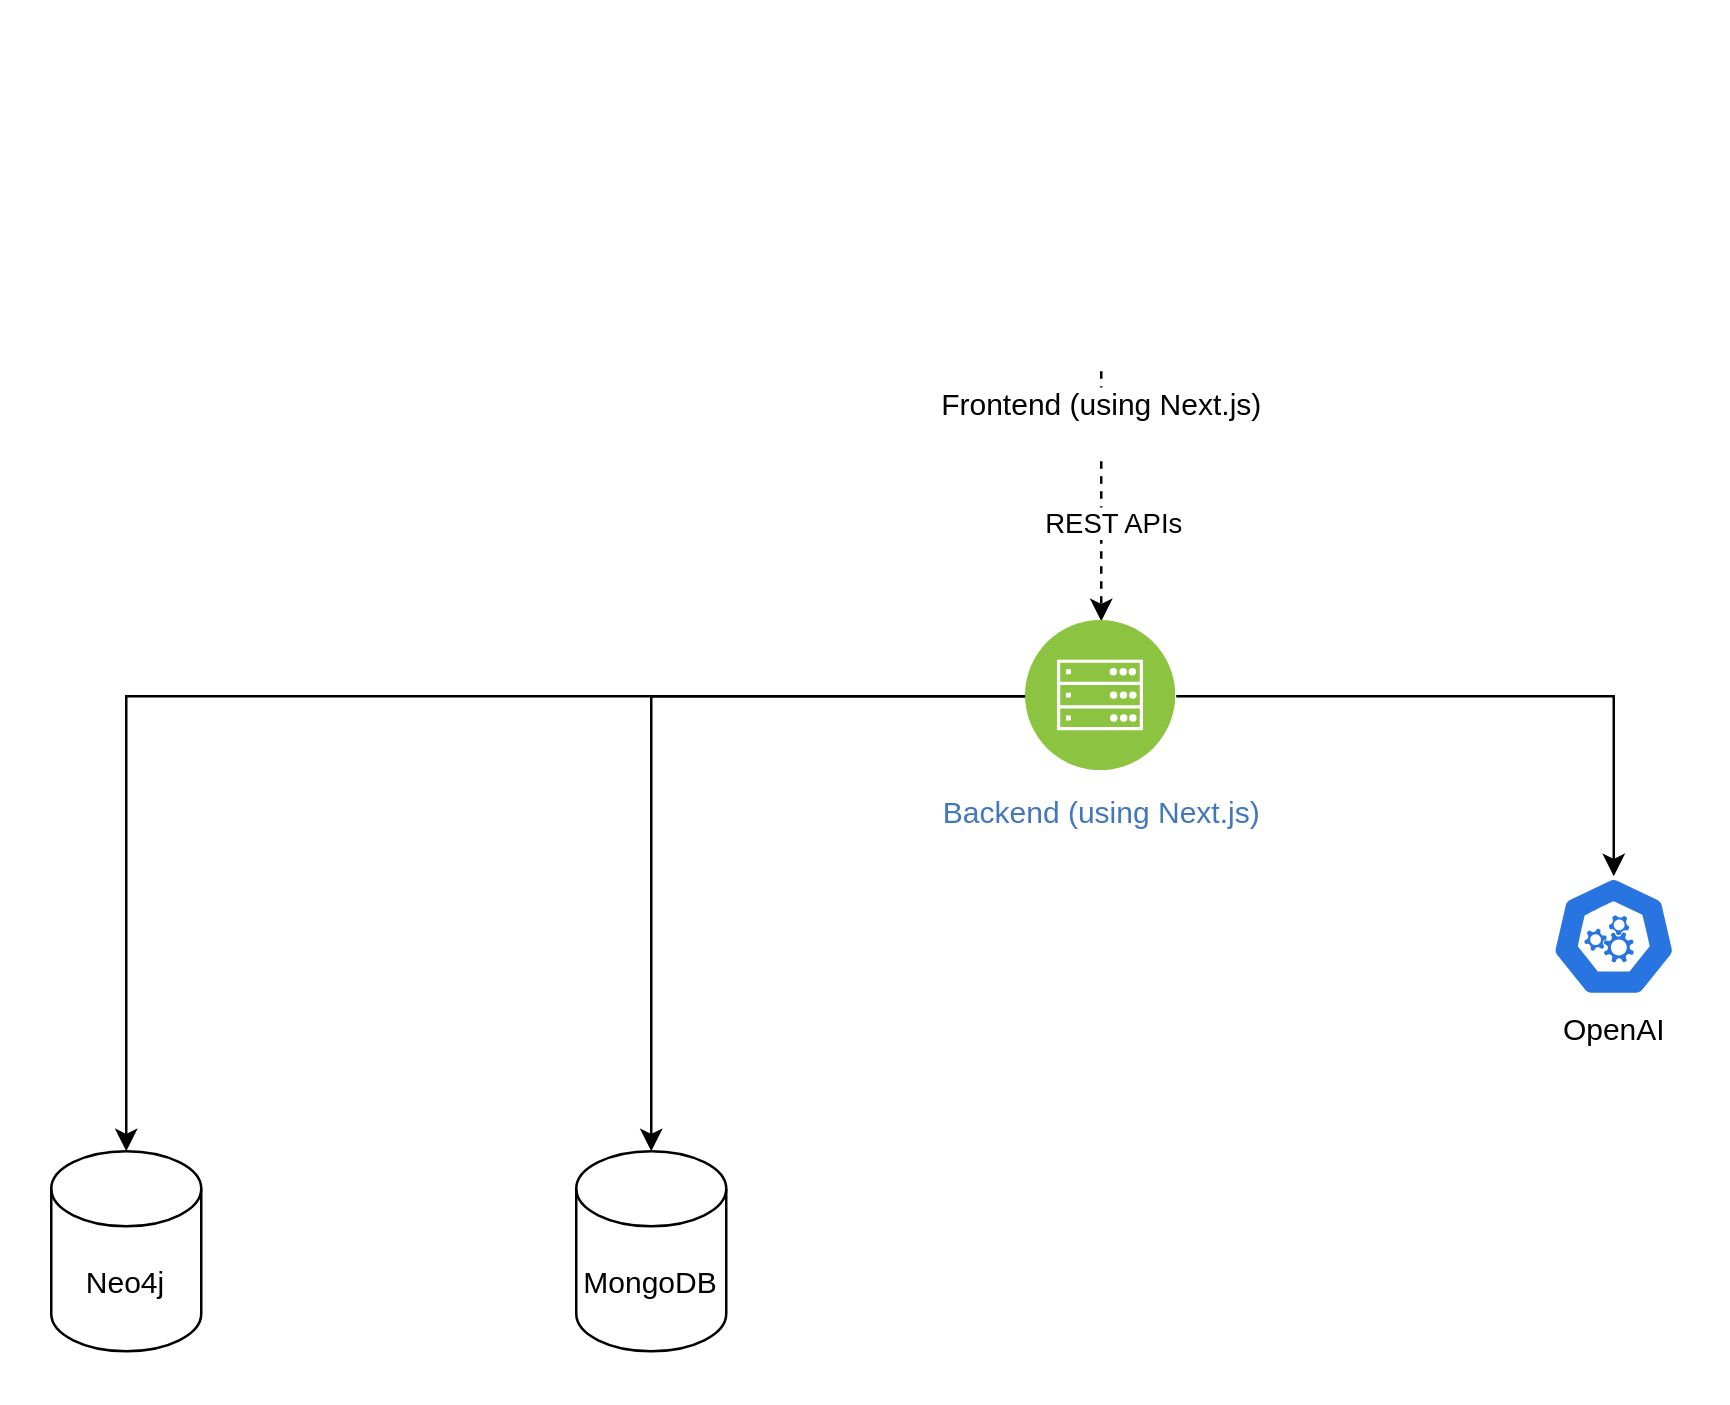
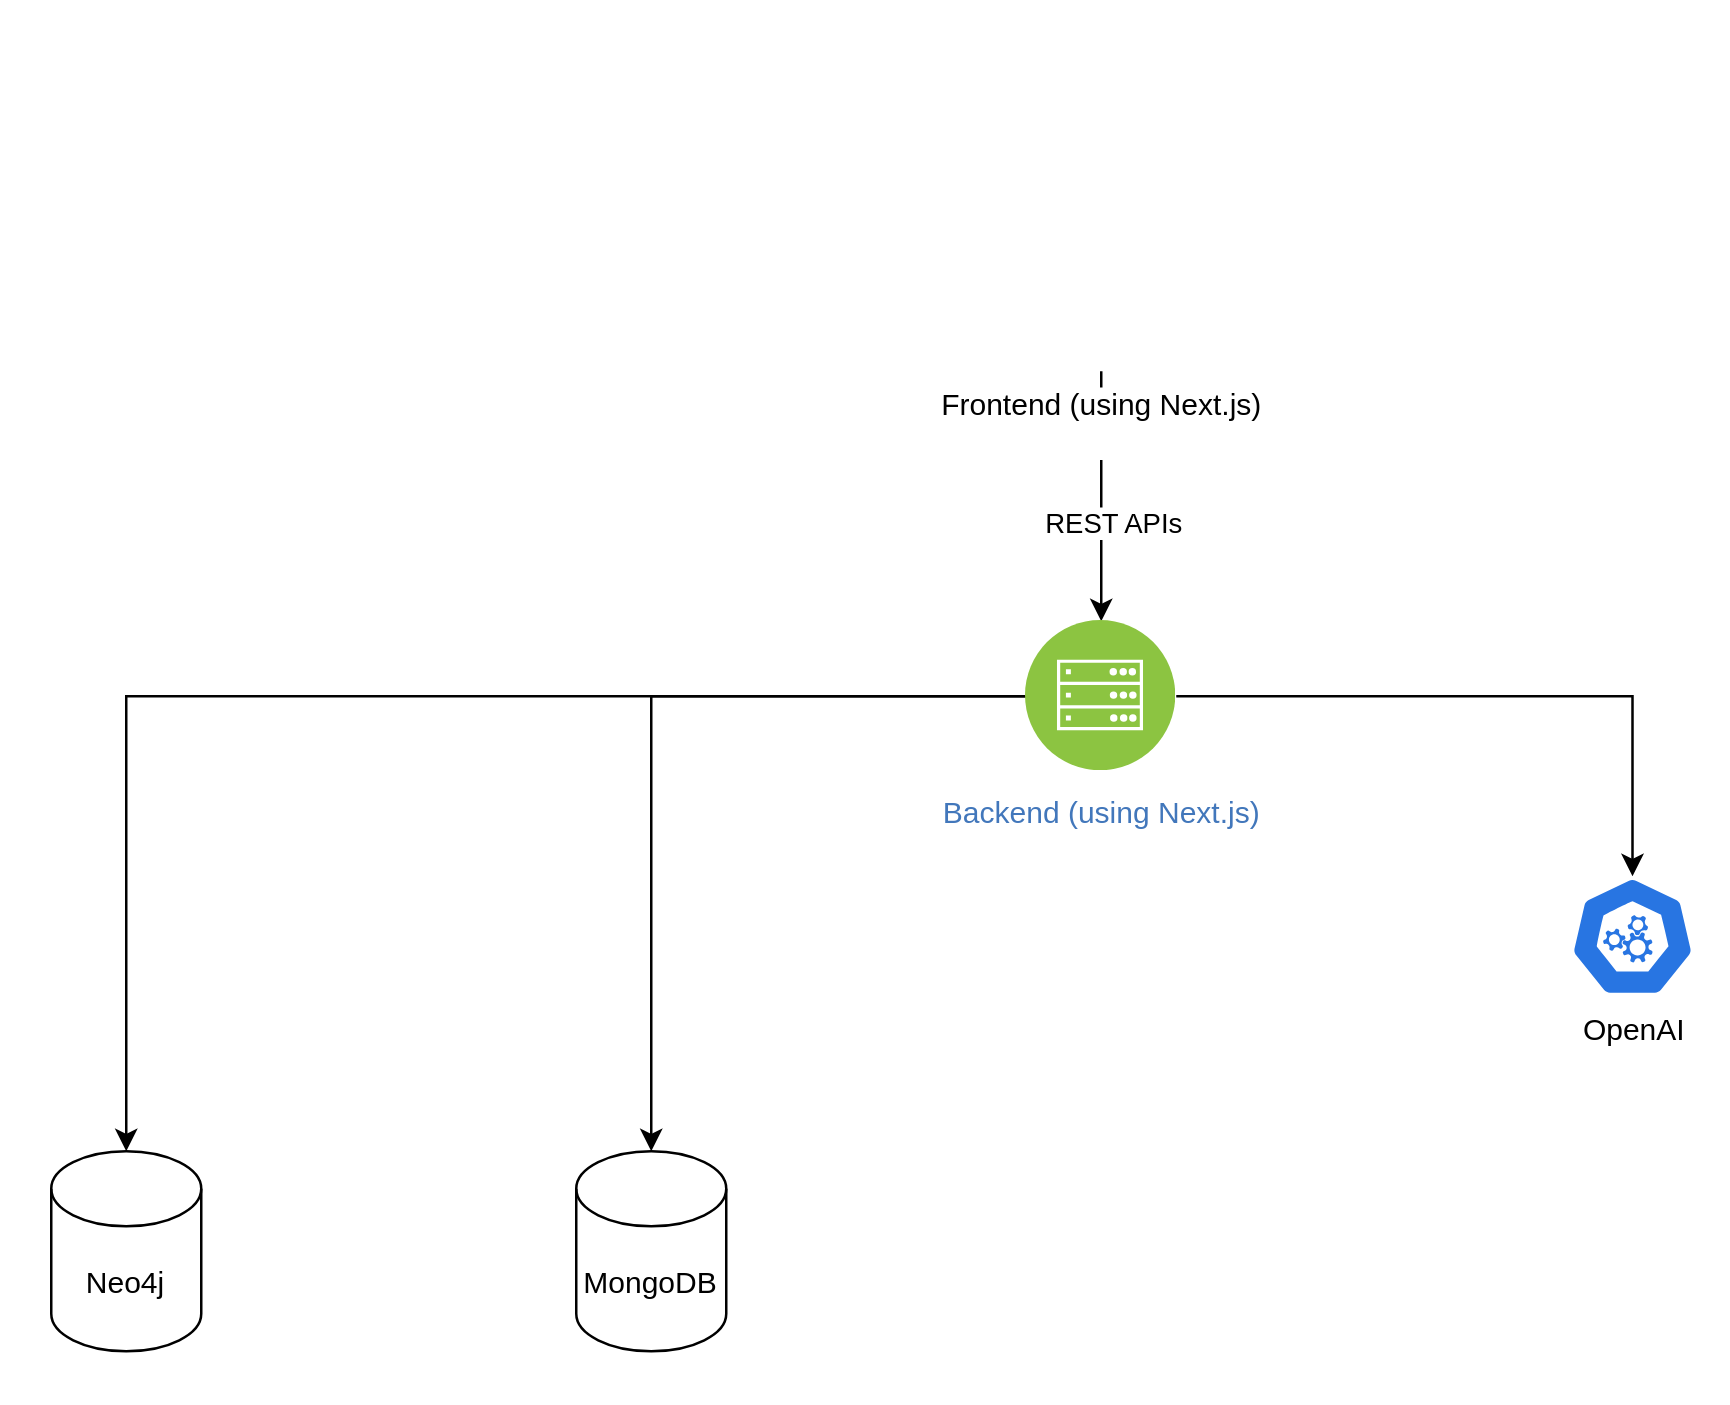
edge "Frontend (using Next.js)" -> "Backend (using Next.js)": style dashed -> solid
node "OpenAI": size 125x120 -> 163x120
